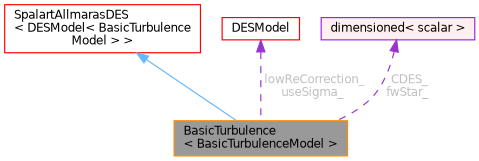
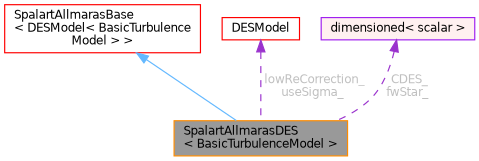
node "SpalartAllmarasDES < DESModel< BasicTurbulence Model > >": label "SpalartAllmarasDES < DESModel< BasicTurbulence Model > >" -> "SpalartAllmarasBase < DESModel< BasicTurbulence Model > >"
node "BasicTurbulence < BasicTurbulenceModel >": label "BasicTurbulence < BasicTurbulenceModel >" -> "SpalartAllmarasDES < BasicTurbulenceModel >"
